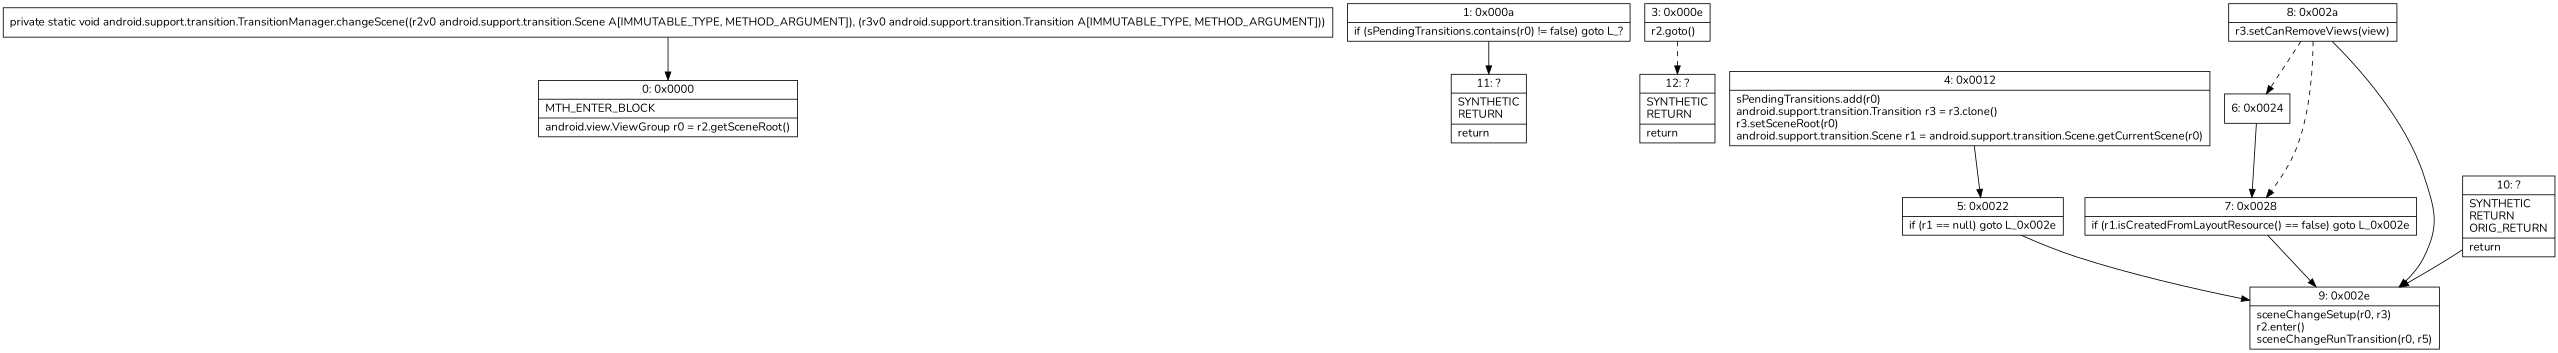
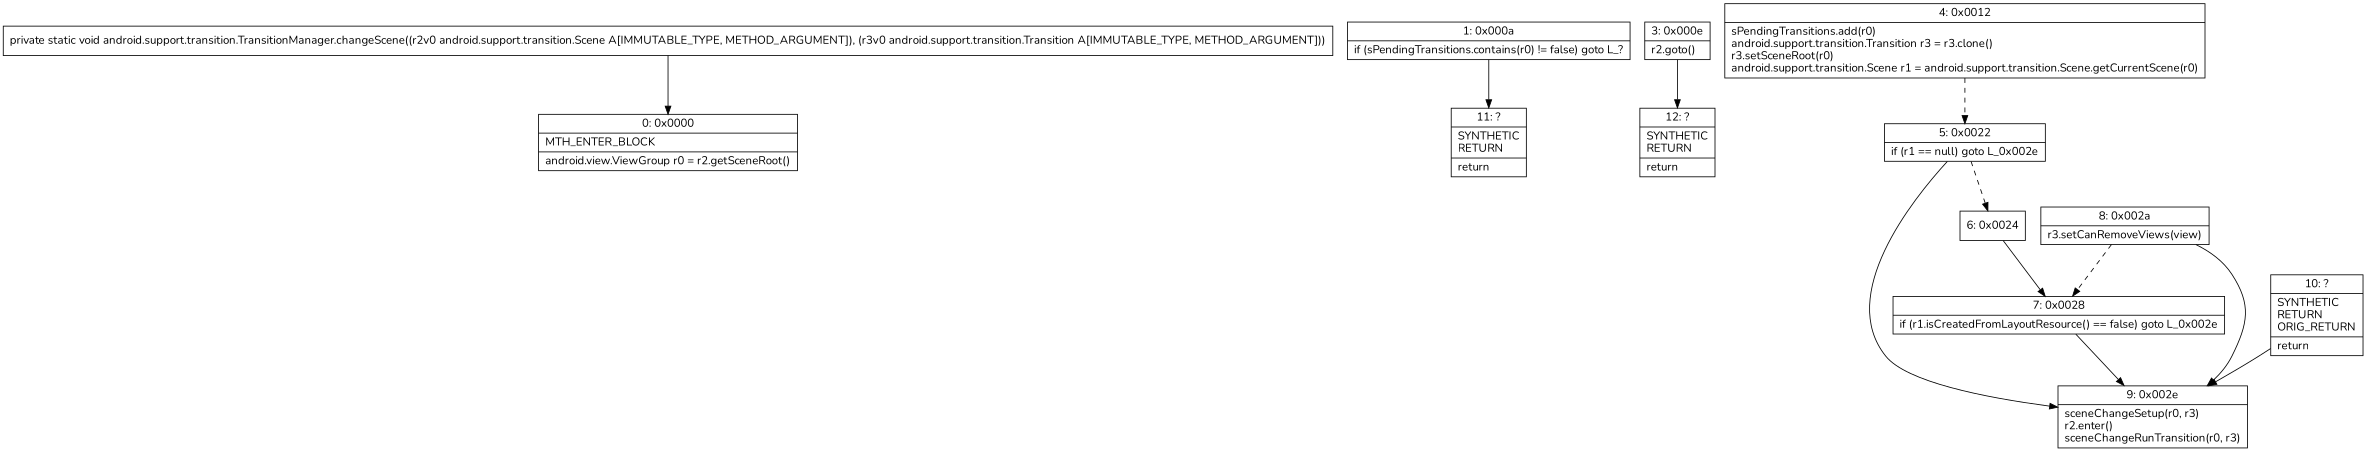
edge "3: 0x000e" -> "12: ?": style dashed -> solid
edge "8: 0x002a" -> "6: 0x0024": now "5: 0x0022" -> "6: 0x0024"
edge "4: 0x0012" -> "5: 0x0022": style solid -> dashed
node "9: 0x002e": text "sceneChangeRunTransition(r0, r5)" -> "sceneChangeRunTransition(r0, r3)"
